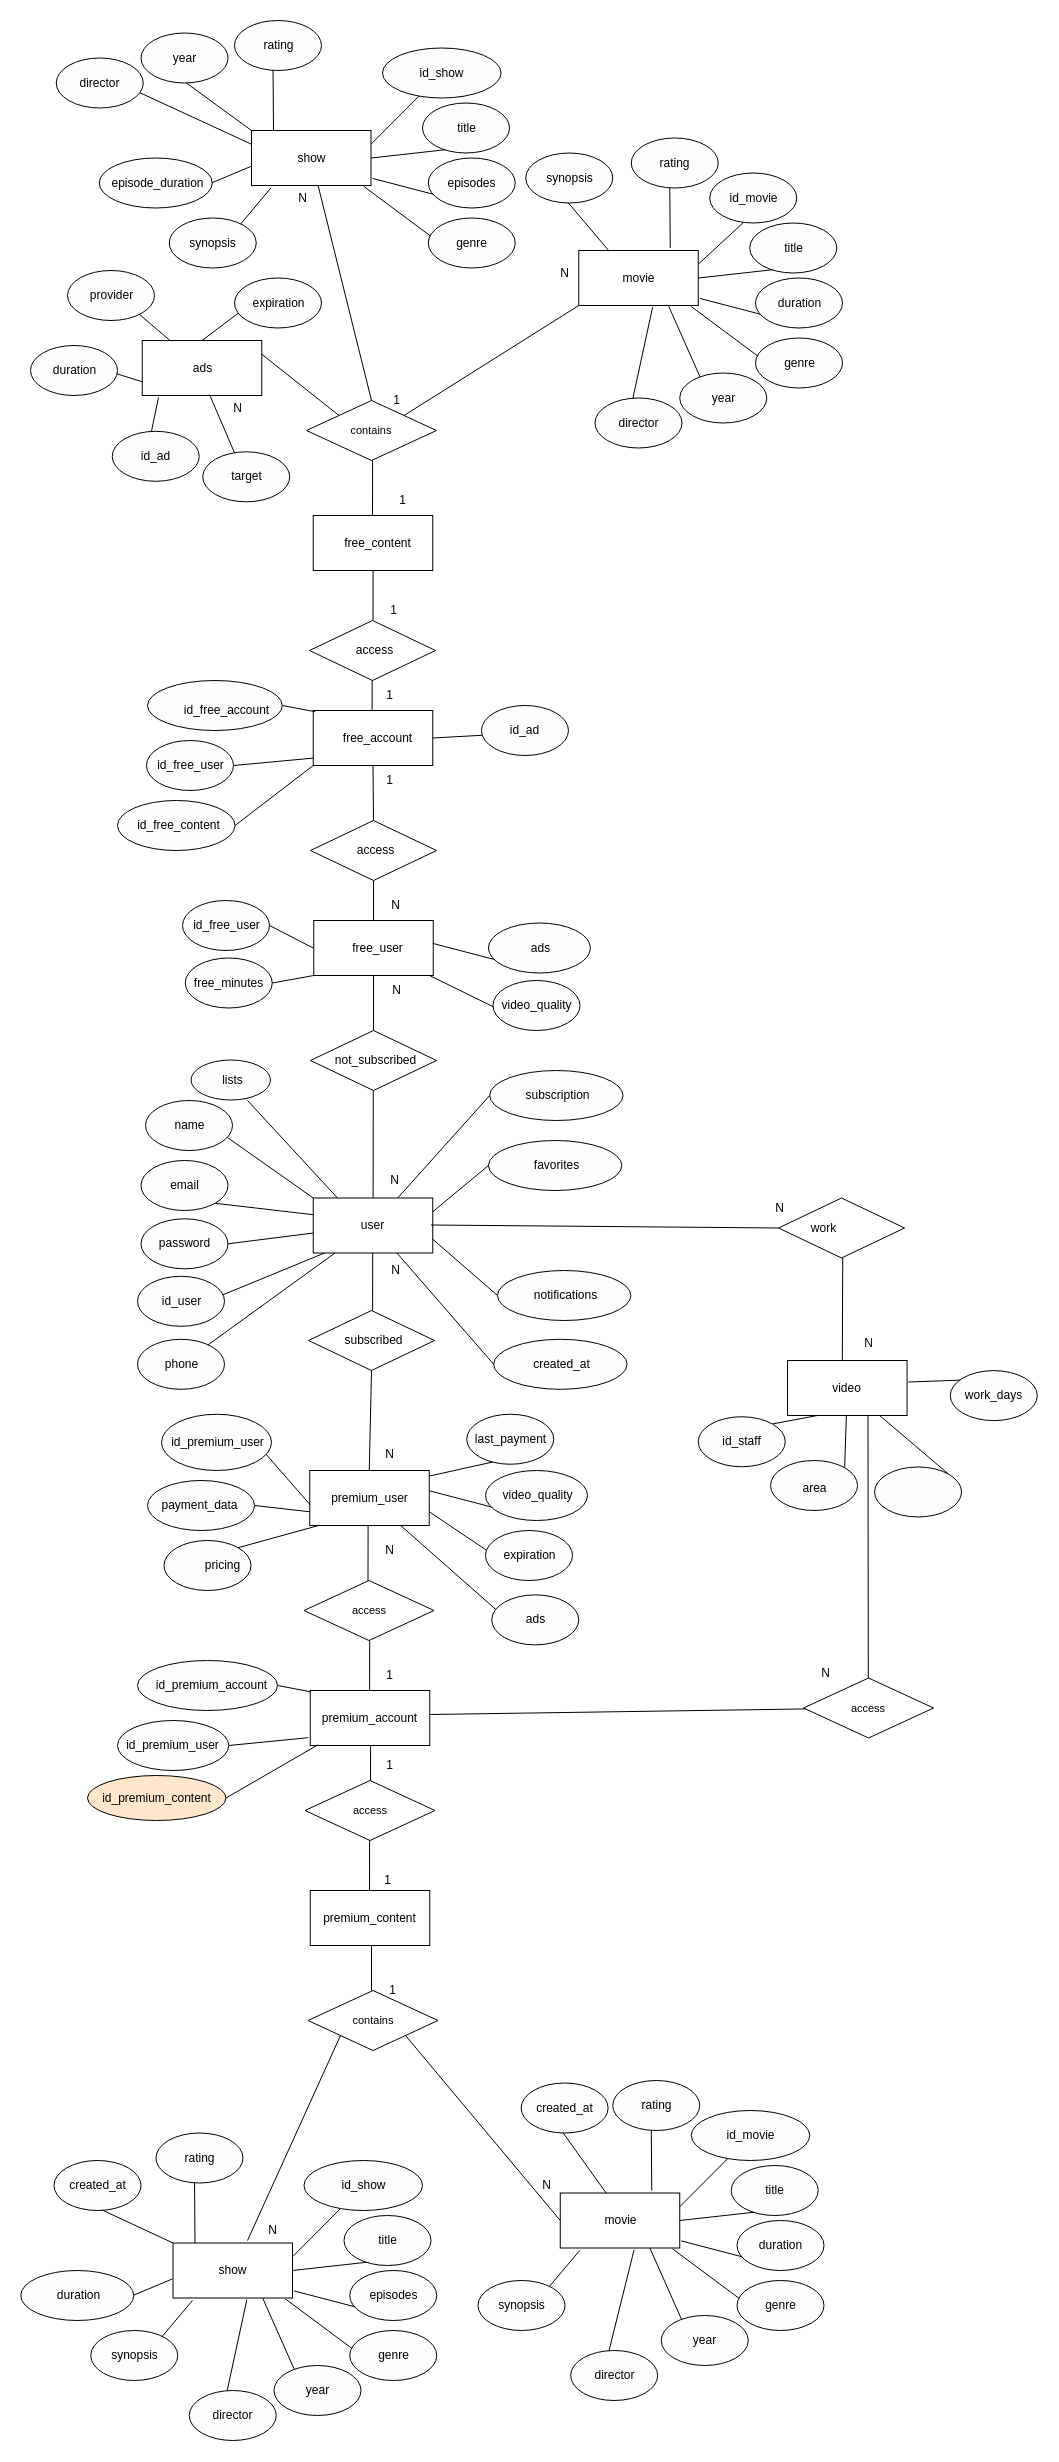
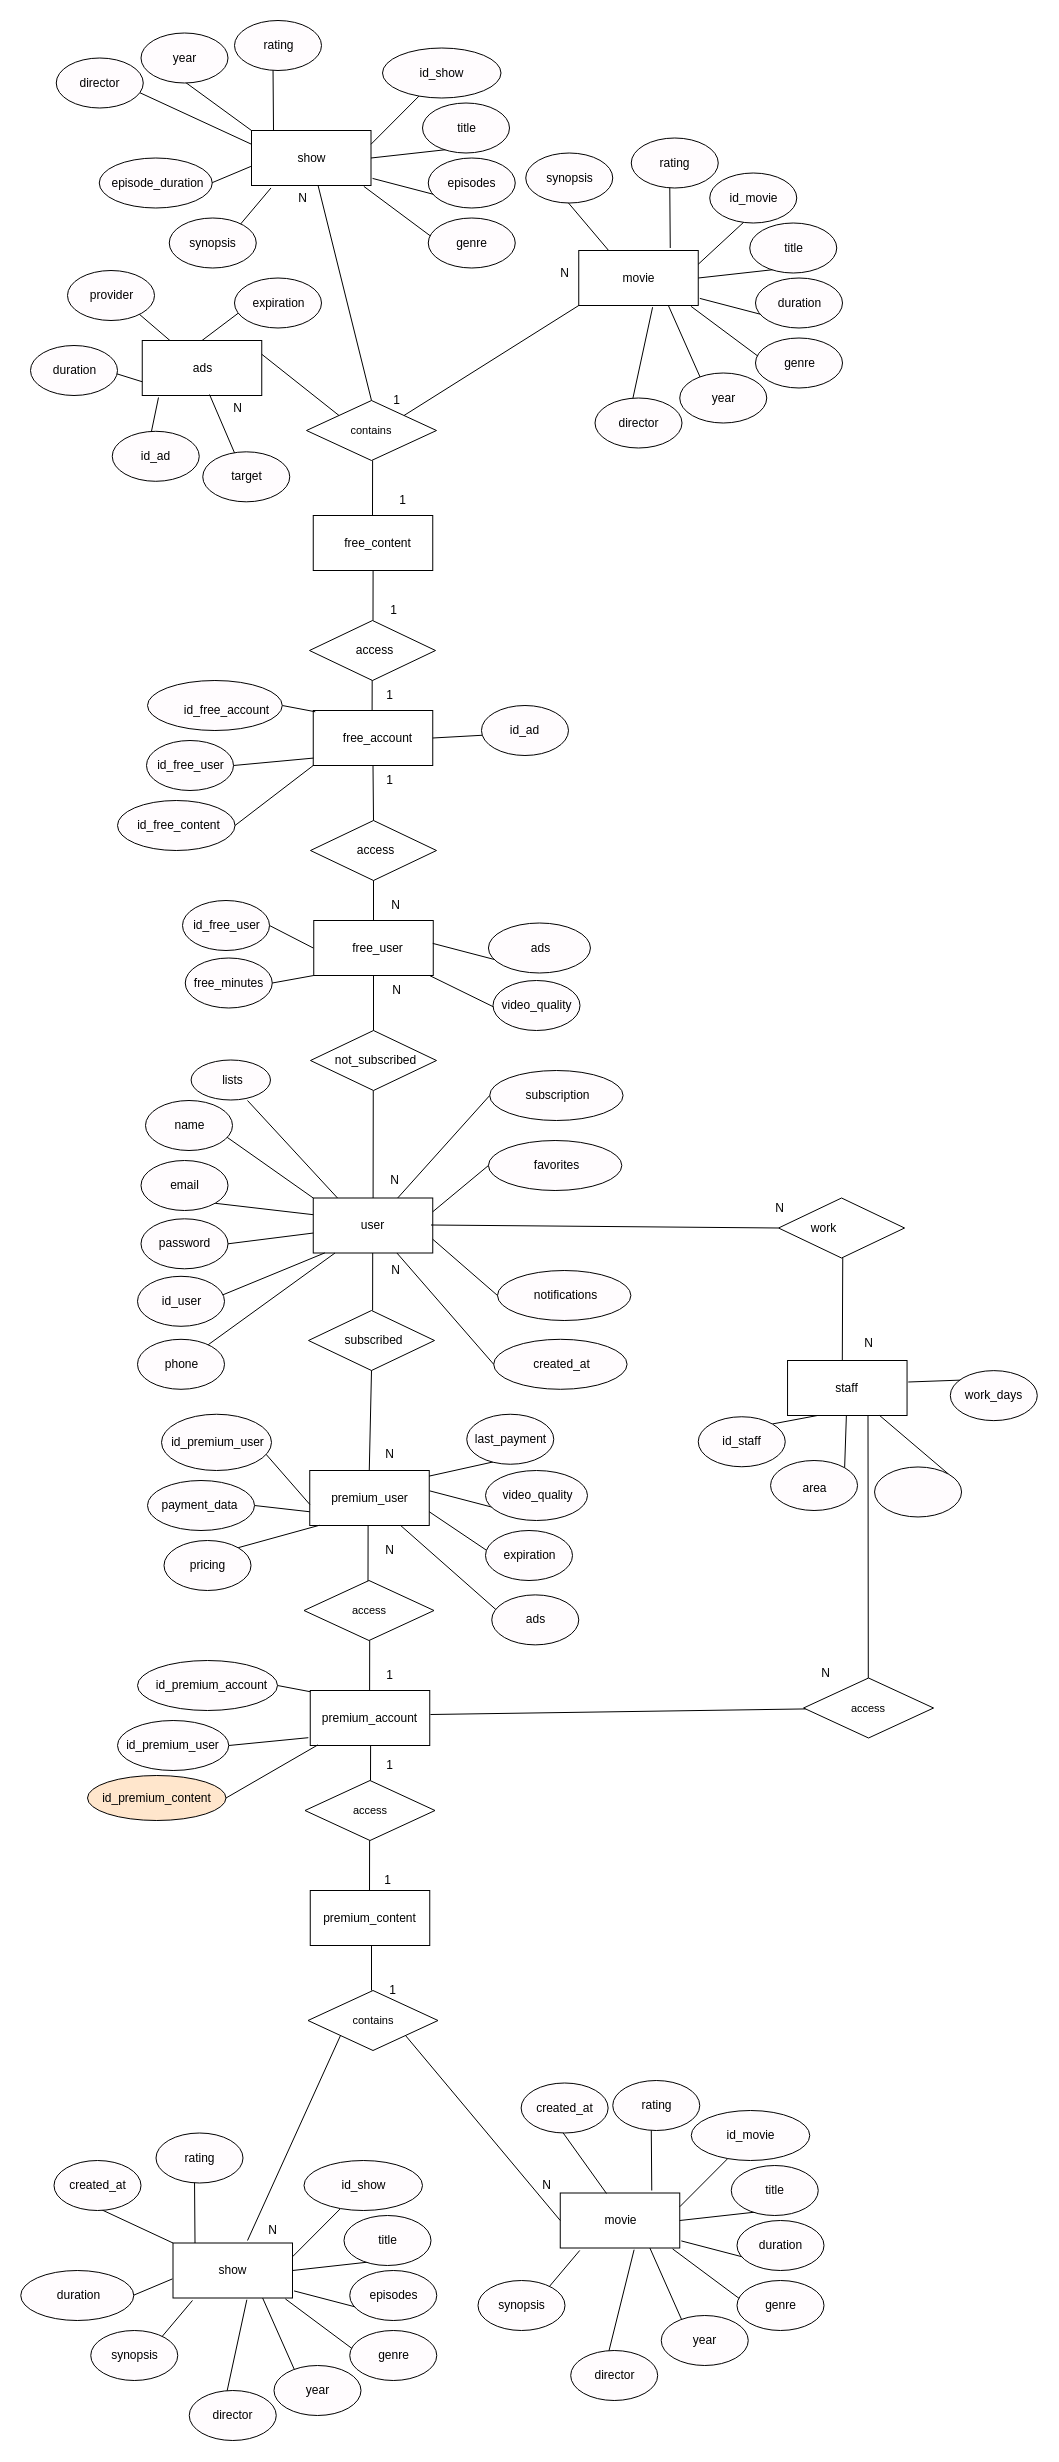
node "video": label "video" -> "staff"
node "pricing": moved (223, 1566) -> (208, 1566)
